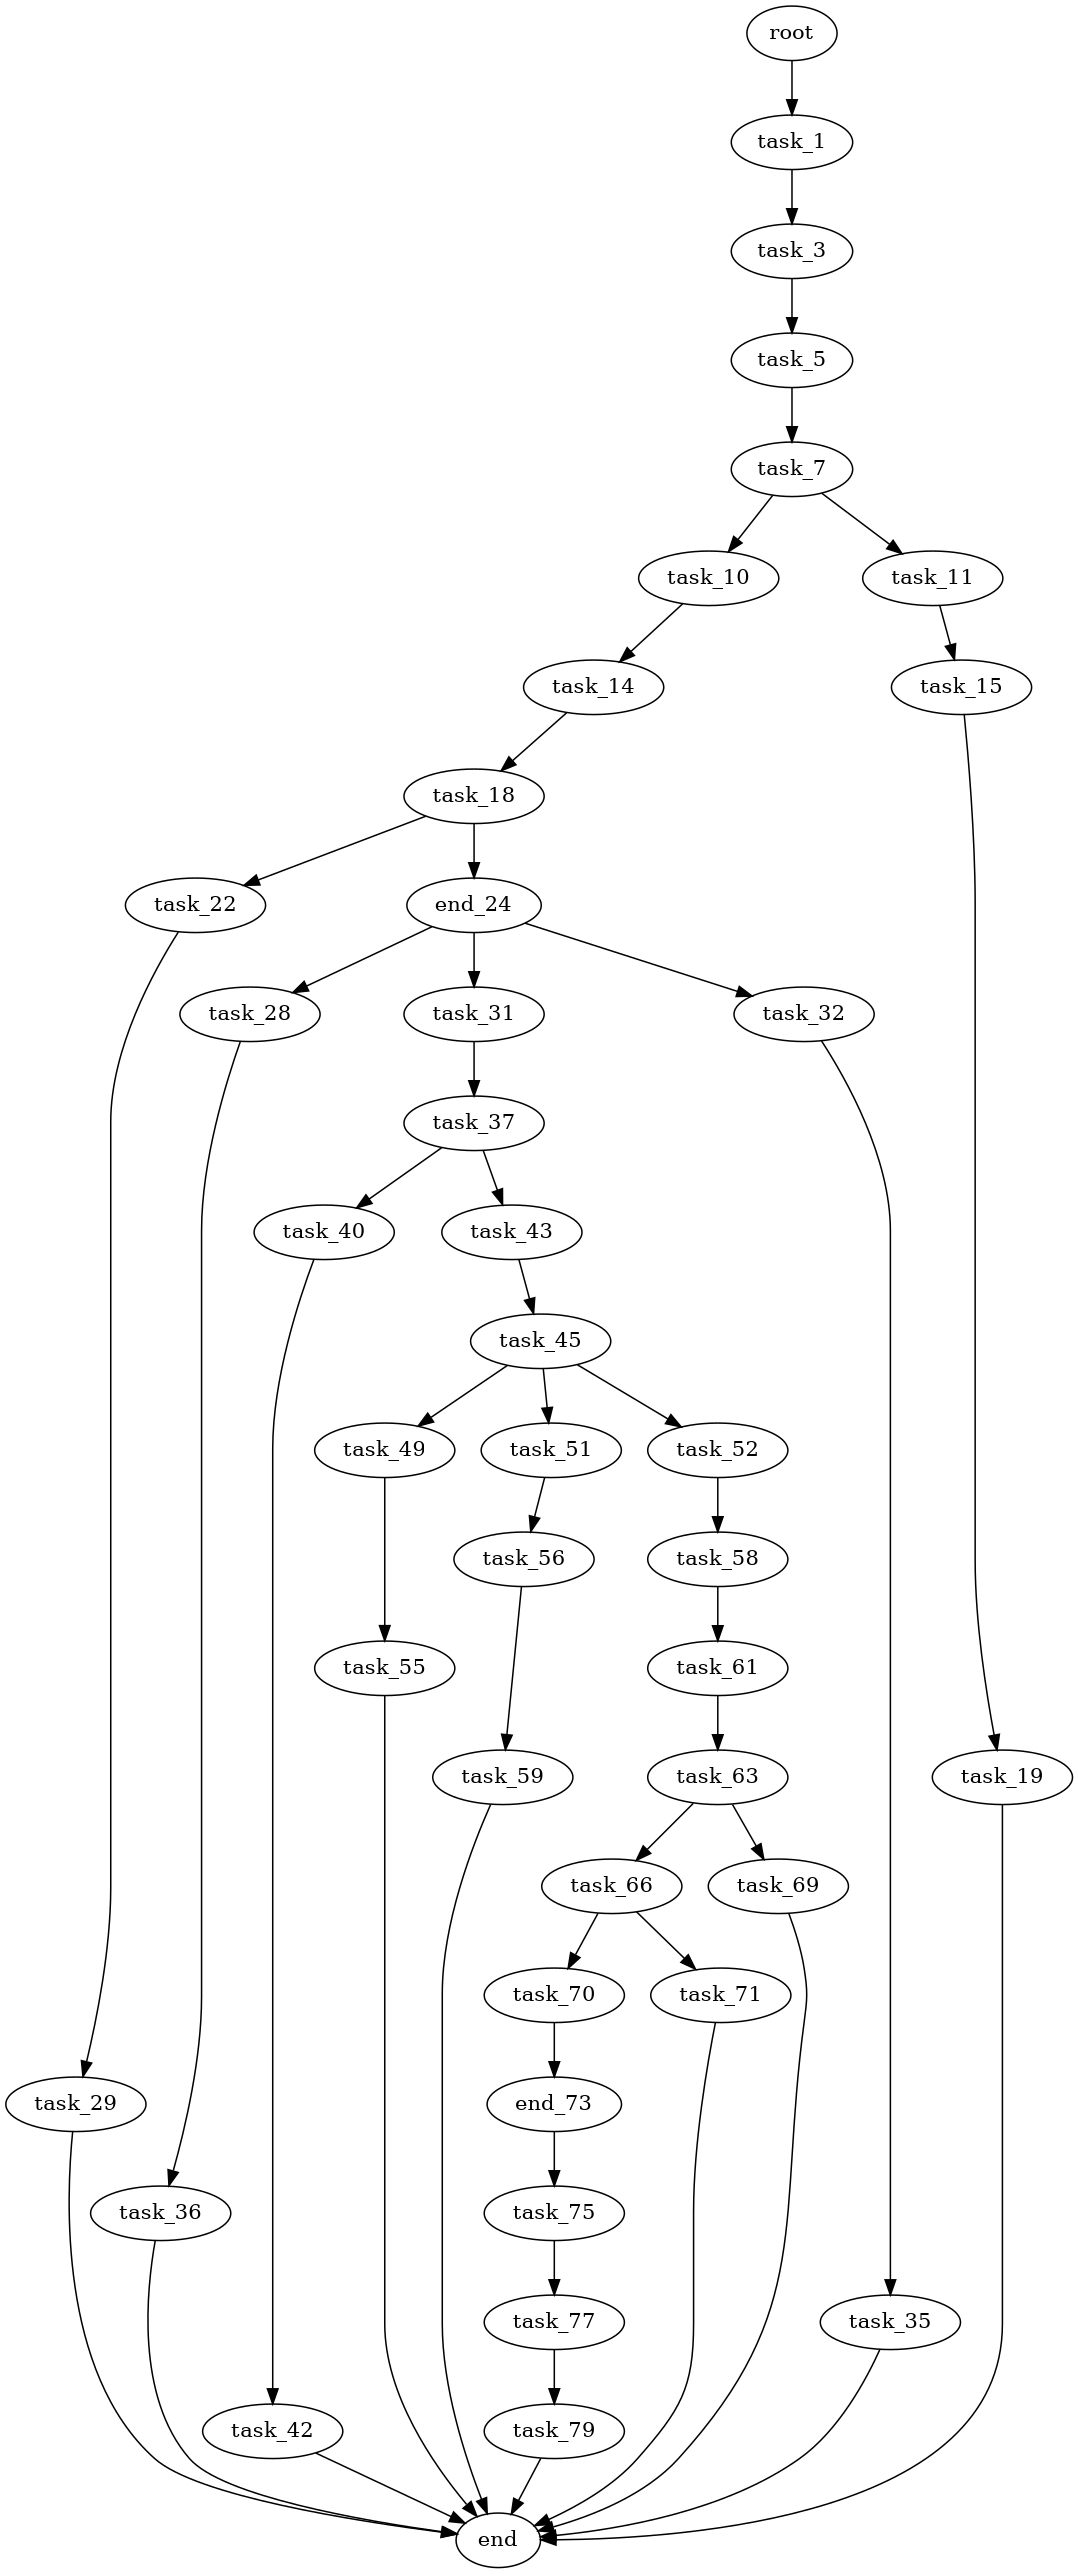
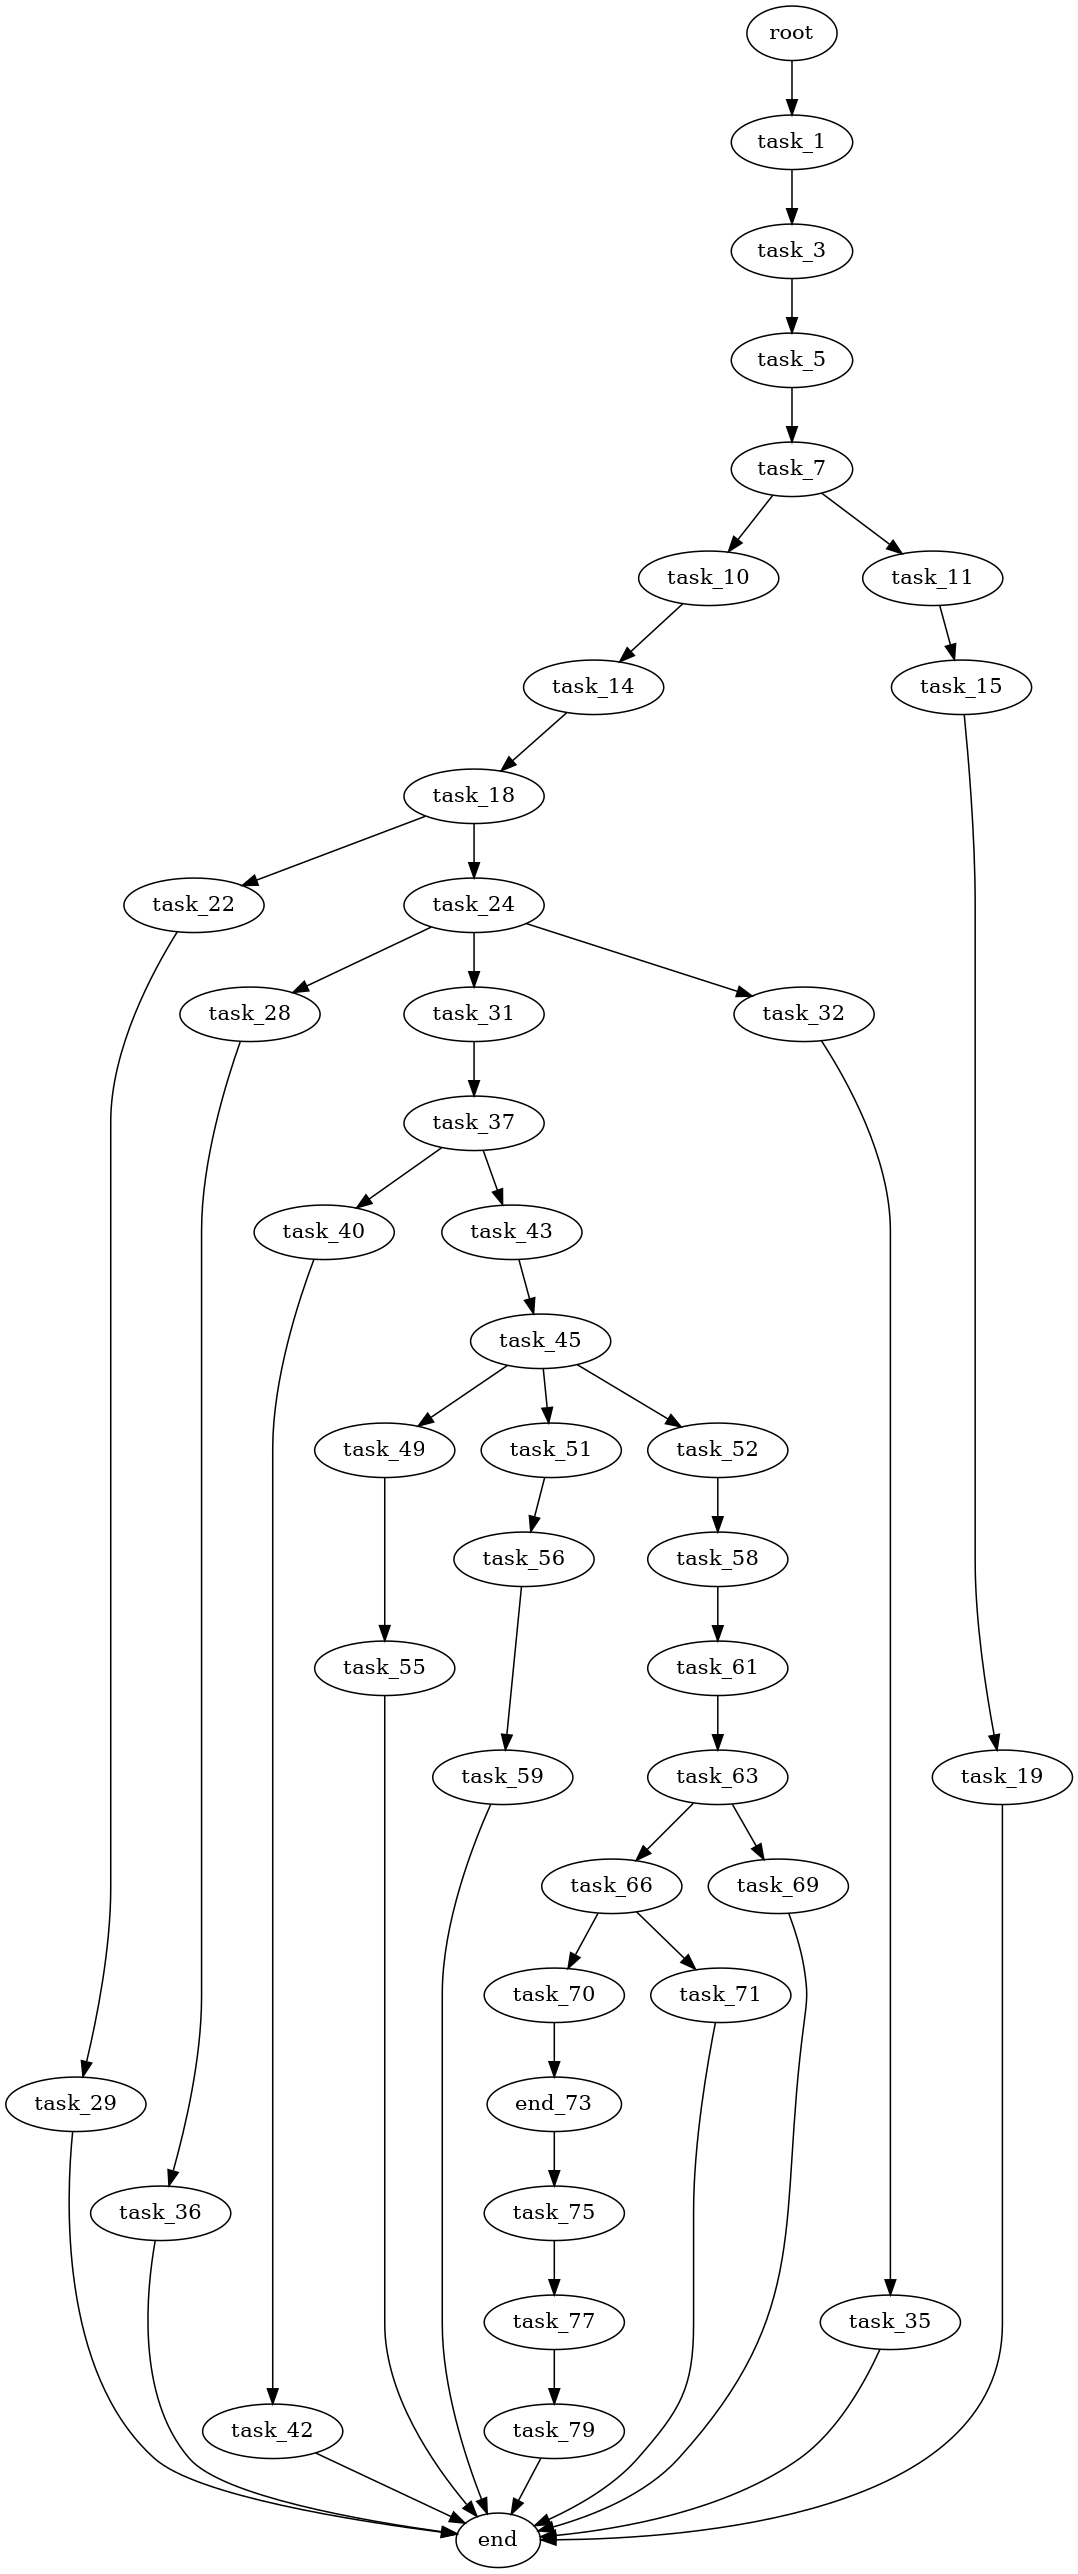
node "end_24": label "end_24" -> "task_24"
